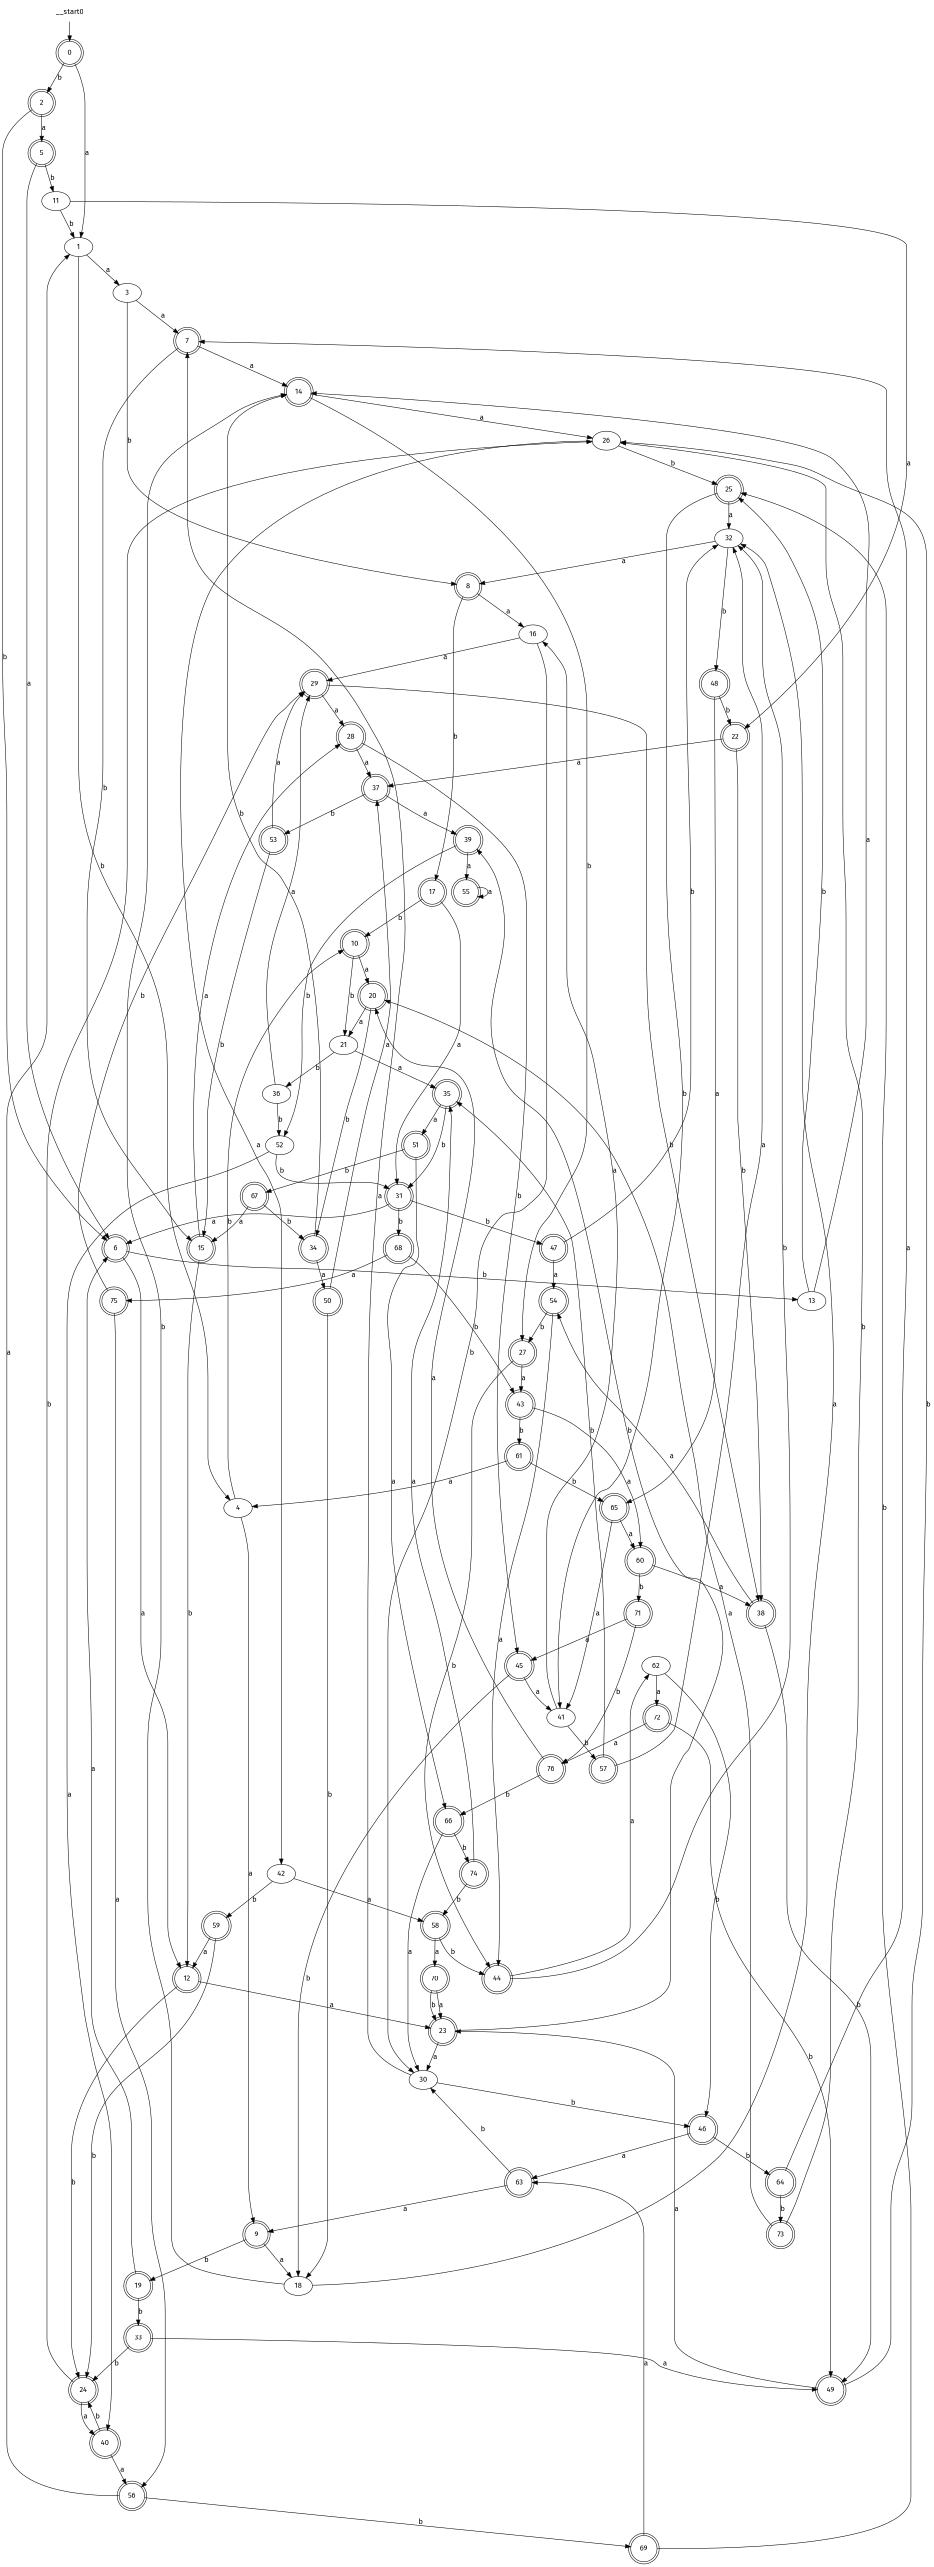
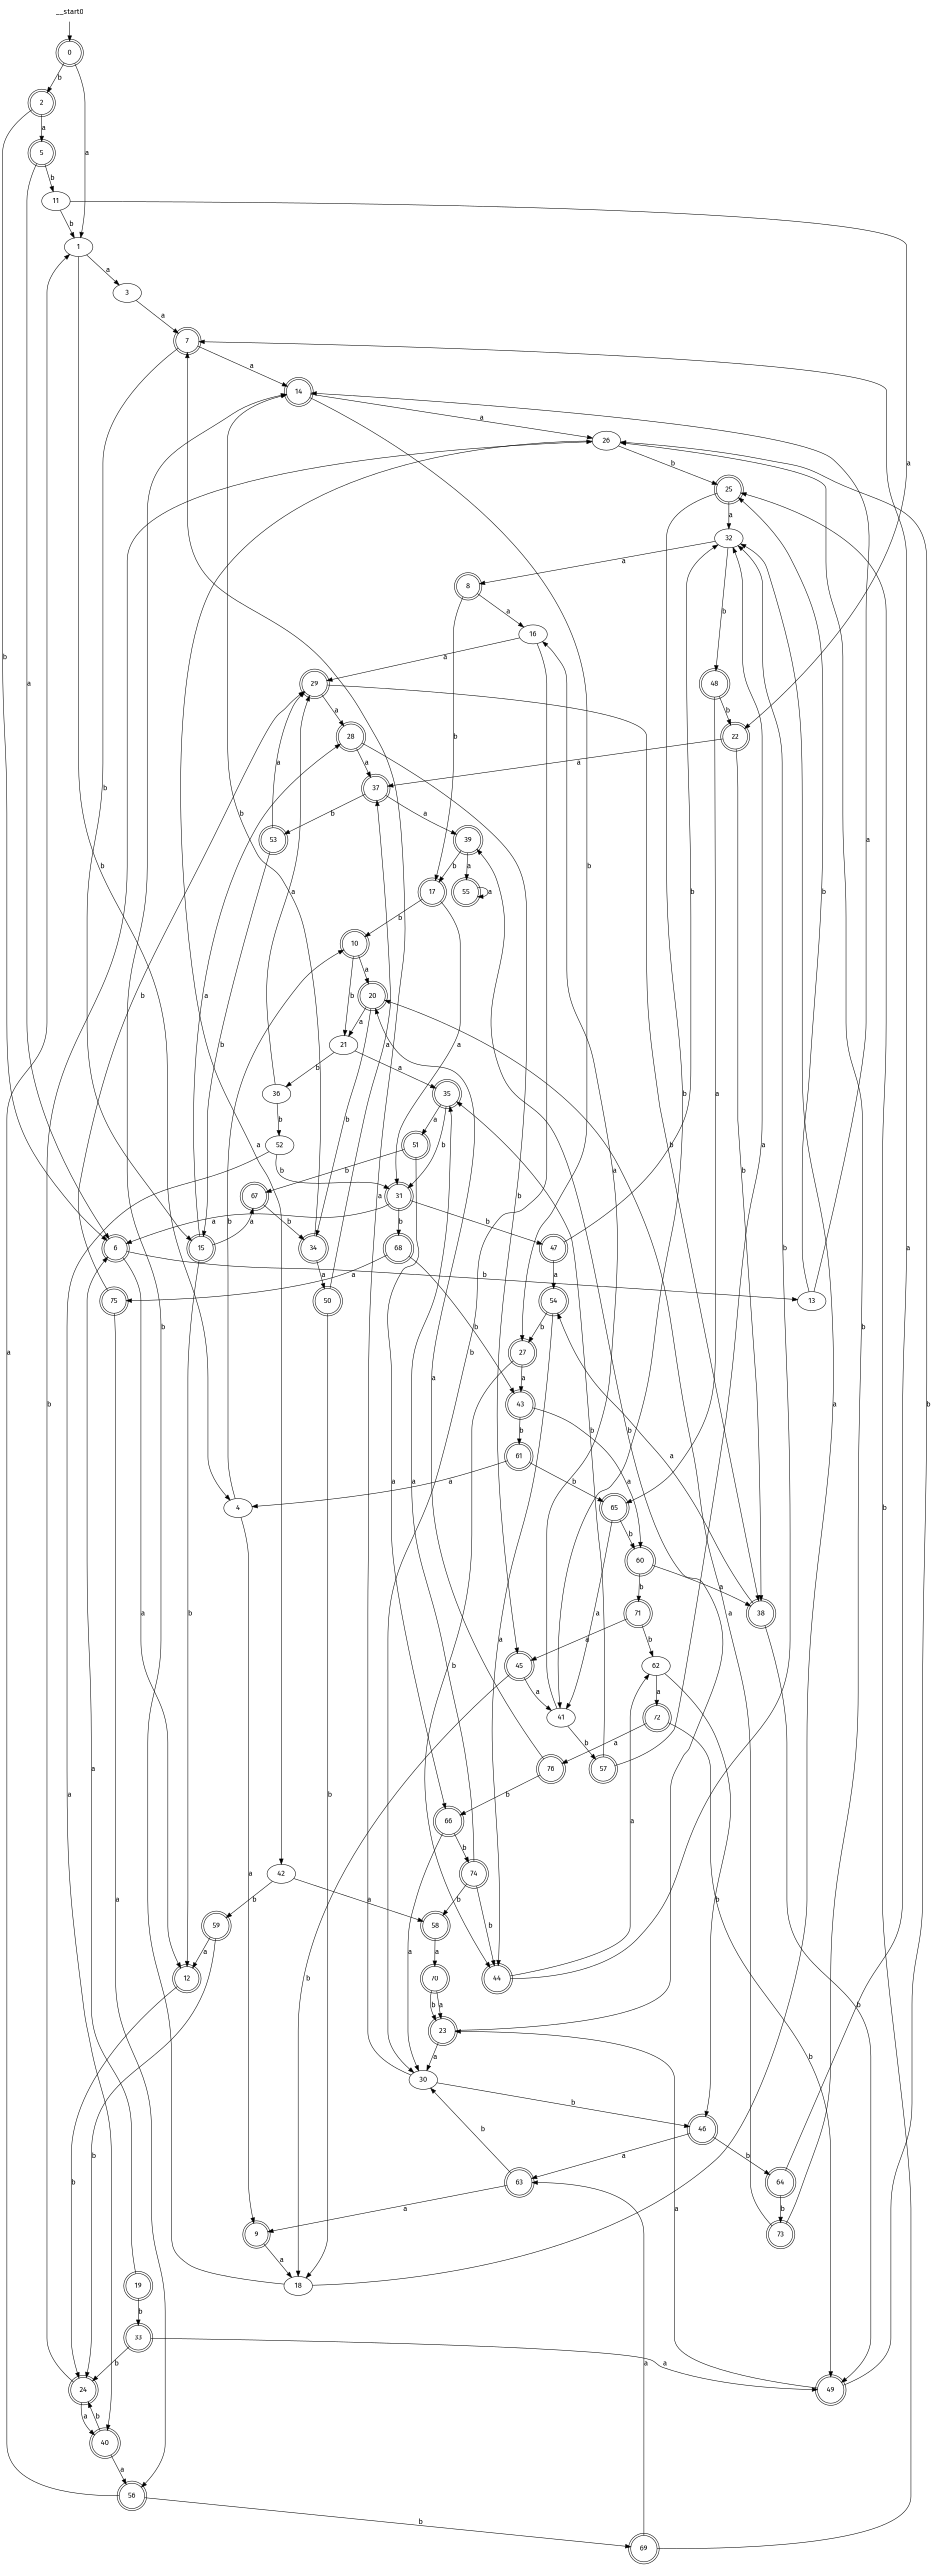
edge "3" -> "8": removed, label "b"
edge "39" -> "52": now "39" -> "17"
edge "67" -> "15": reversed
edge "65" -> "60": label "a" -> "b"
edge "71" -> "76": now "71" -> "62"
edge "58" -> "44": now "74" -> "44"
edge "12" -> "23": removed, label "a"
edge "9" -> "19": removed, label "b"
